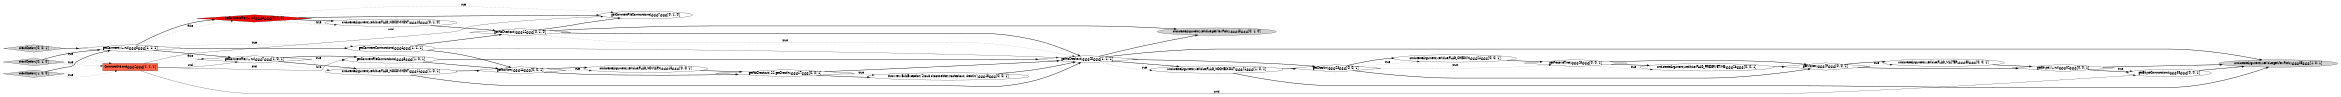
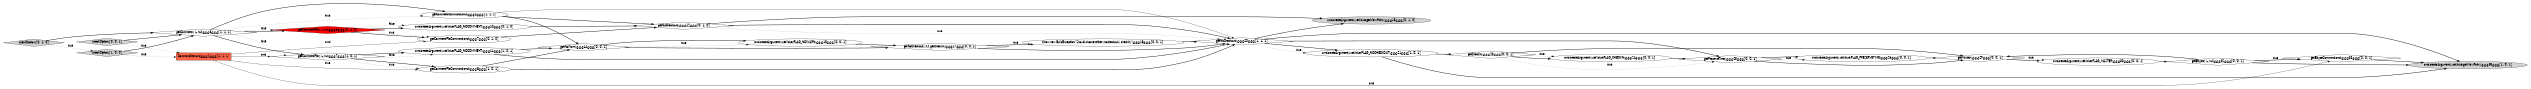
edge "getNoCheckout()@@@12@@@['0', '1', '0']" -> "getCommentFileCommand(cmd)@@@7@@@['0', '1', '0']": reversed
edge "getNoCheckout()@@@20@@@['1', '1', '1']" -> "getCheckin()@@@23@@@['0', '0', '1']": now "getNoCheckout()@@@20@@@['1', '1', '1']" -> "getPreserveTime()@@@25@@@['0', '0', '1']"
edge "checkOptions['0', '1', '0']" -> "Commandline cmd@@@2@@@['1', '1', '1']": now "checkOptions['0', '1', '0']" -> "checkOptions['1', '0', '0']"
edge "Commandline cmd@@@2@@@['1', '1', '1']" -> "getCommentFileCommand(cmd)@@@8@@@['1', '0', '1']": label "cmd" -> "true"
edge "getMaster()@@@29@@@['0', '0', '1']" -> "getEltype() != null@@@32@@@['0', '0', '1']": reversed
node "getEltypeCommand(cmd)@@@33@@@['0', '0', '1']": shape ellipse -> diamond
